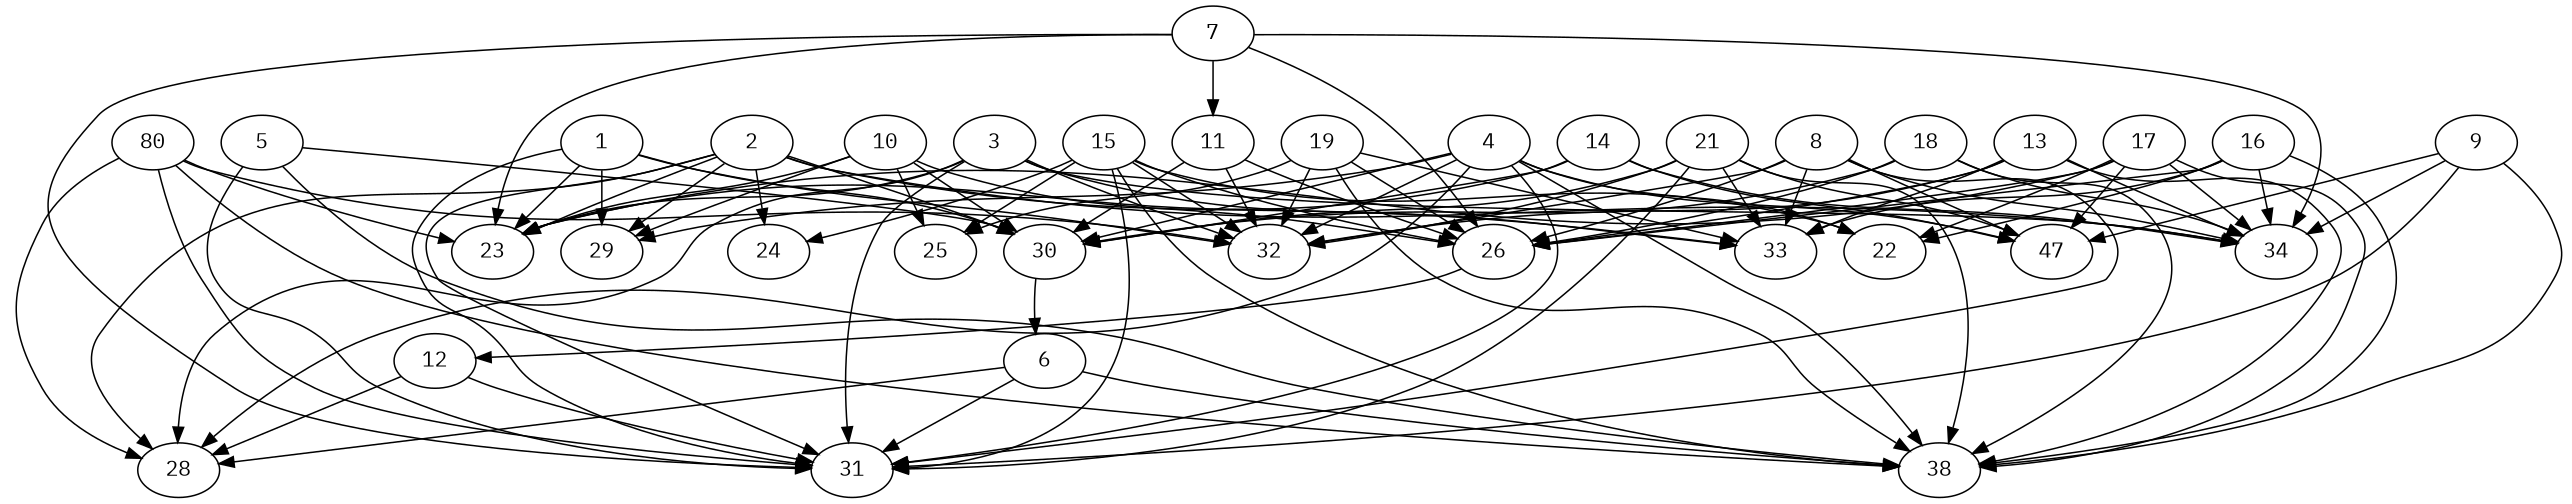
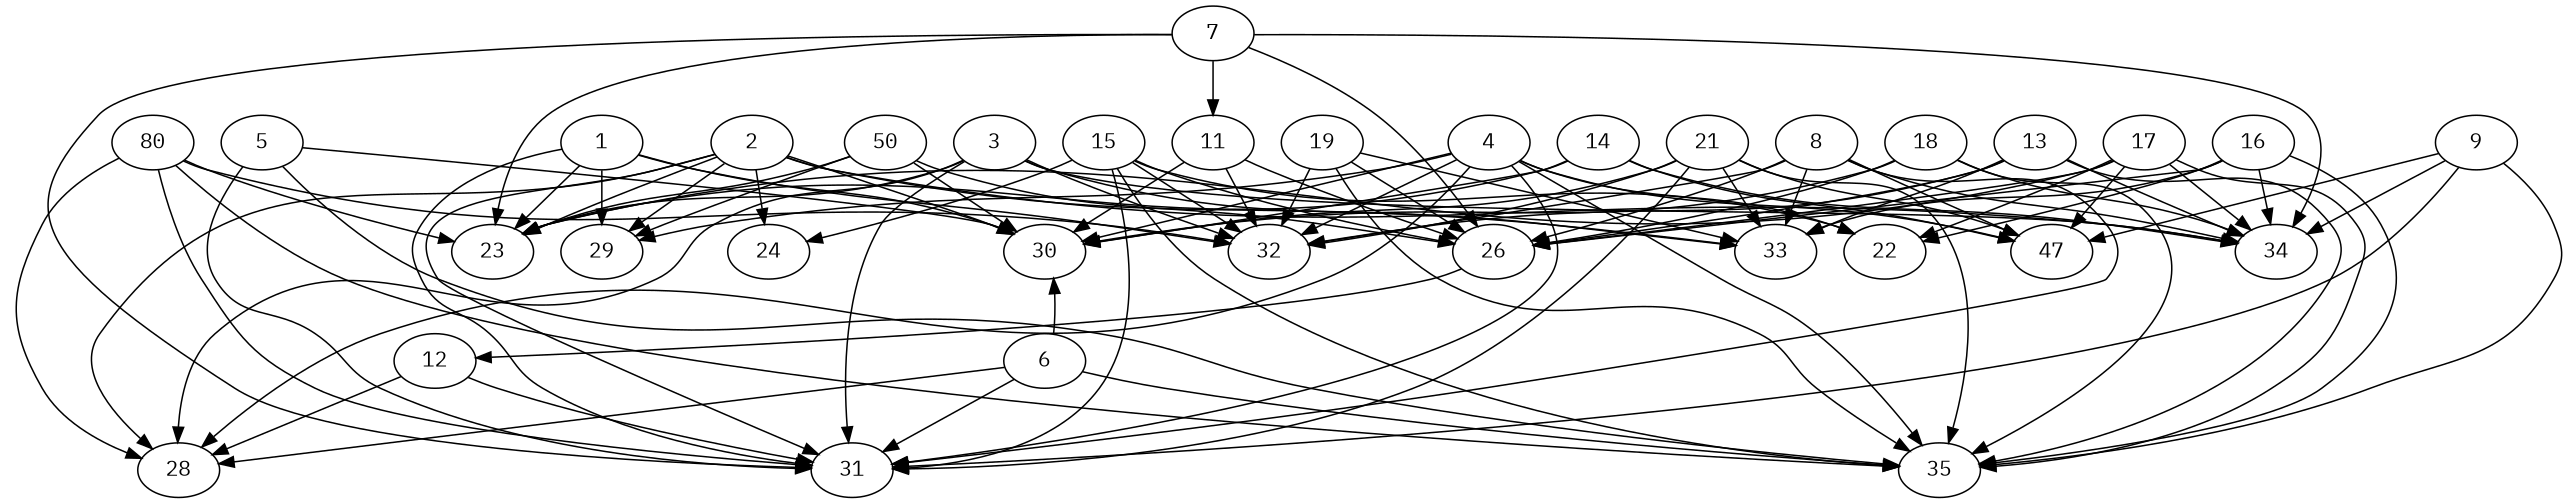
node "10": label "10" -> "50"
node "25": removed
edge "30" -> "6": reversed
node "38": label "38" -> "35"
